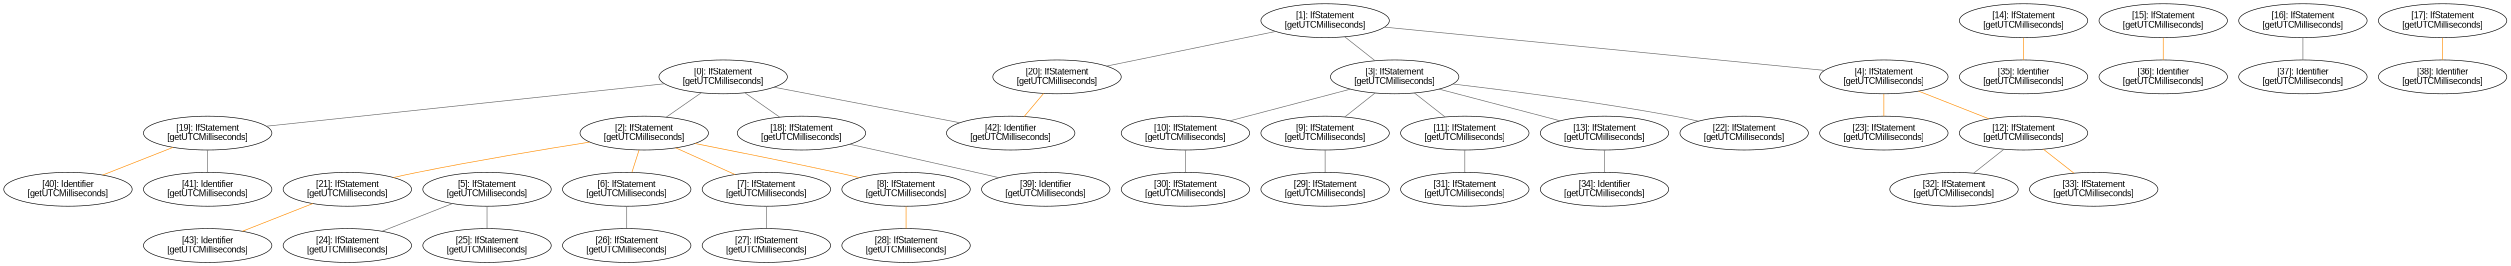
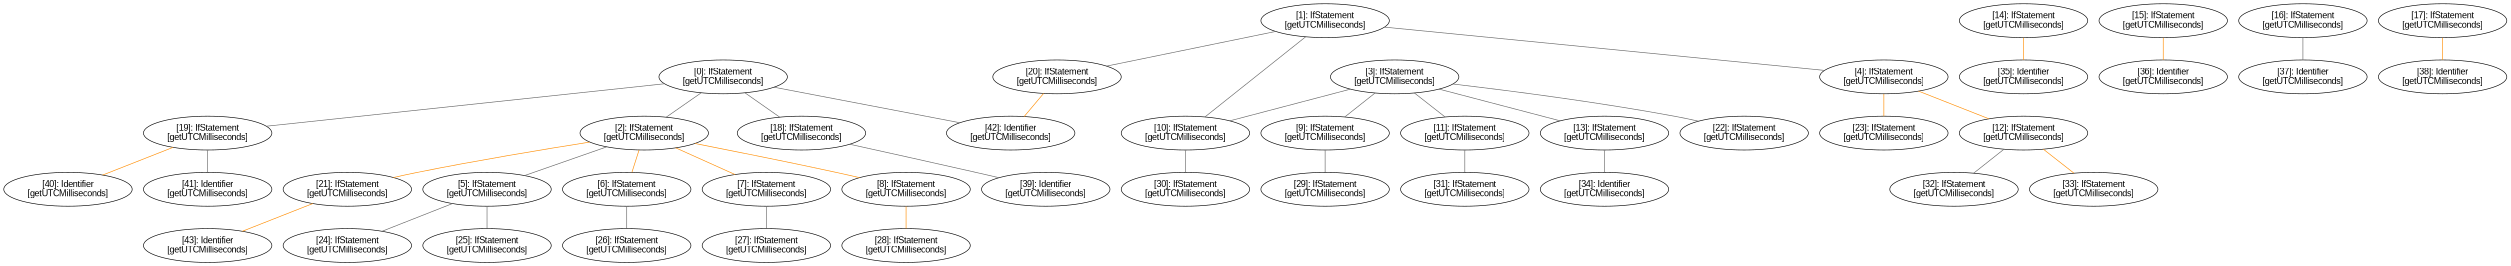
edge "[1]: IfStatement [getUTCMilliseconds]" -- "[3]: IfStatement [getUTCMilliseconds]": now "[1]: IfStatement [getUTCMilliseconds]" -- "[10]: IfStatement [getUTCMilliseconds]"
edge "[2]: IfStatement [getUTCMilliseconds]" -- "[5]: IfStatement [getUTCMilliseconds]": added
